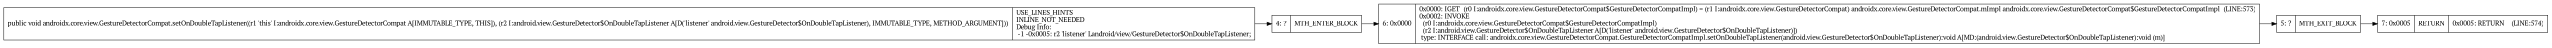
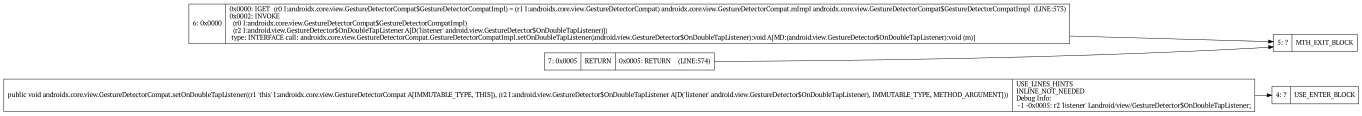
node "4: ?": text "MTH_ENTER_BLOCK" -> "USE_ENTER_BLOCK"
edge "4: ?" -> "6: 0x0000": removed
edge "5: ?" -> "7: 0x0005": reversed
